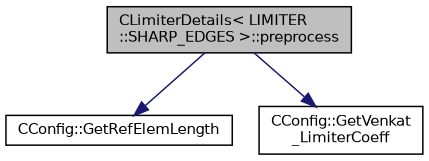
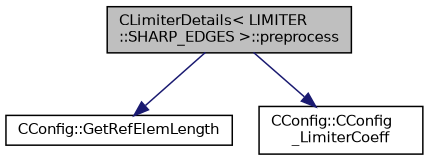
node "CConfig::GetVenkat _LimiterCoeff": label "CConfig::GetVenkat _LimiterCoeff" -> "CConfig::CConfig _LimiterCoeff"
